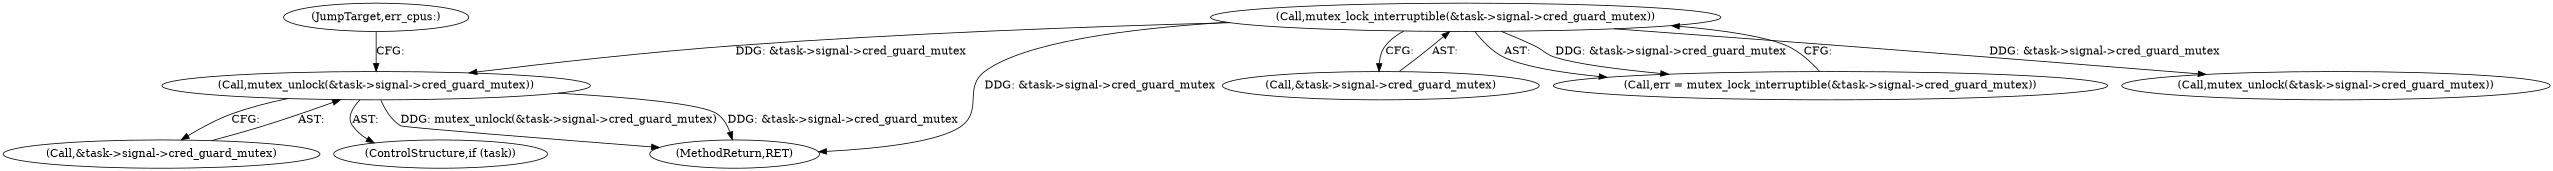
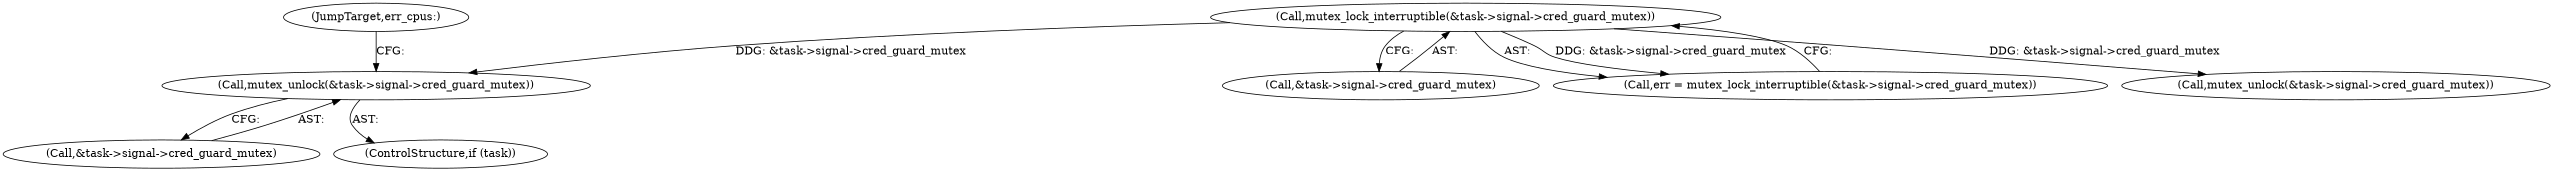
node "(MethodReturn,RET)": removed
